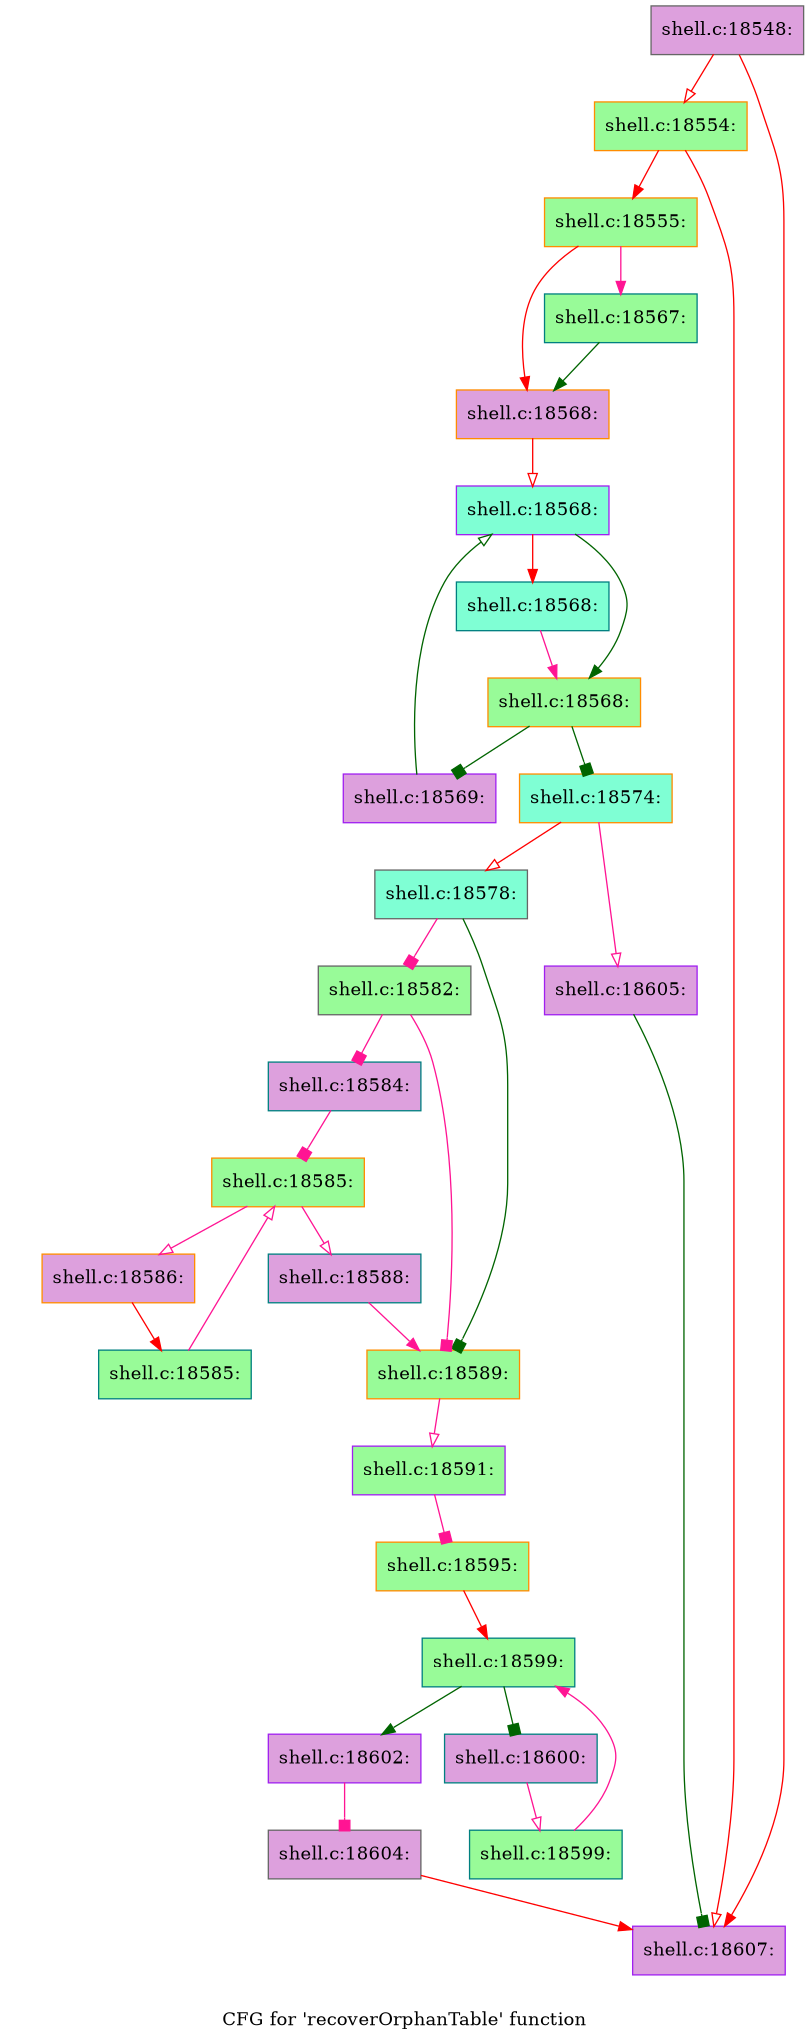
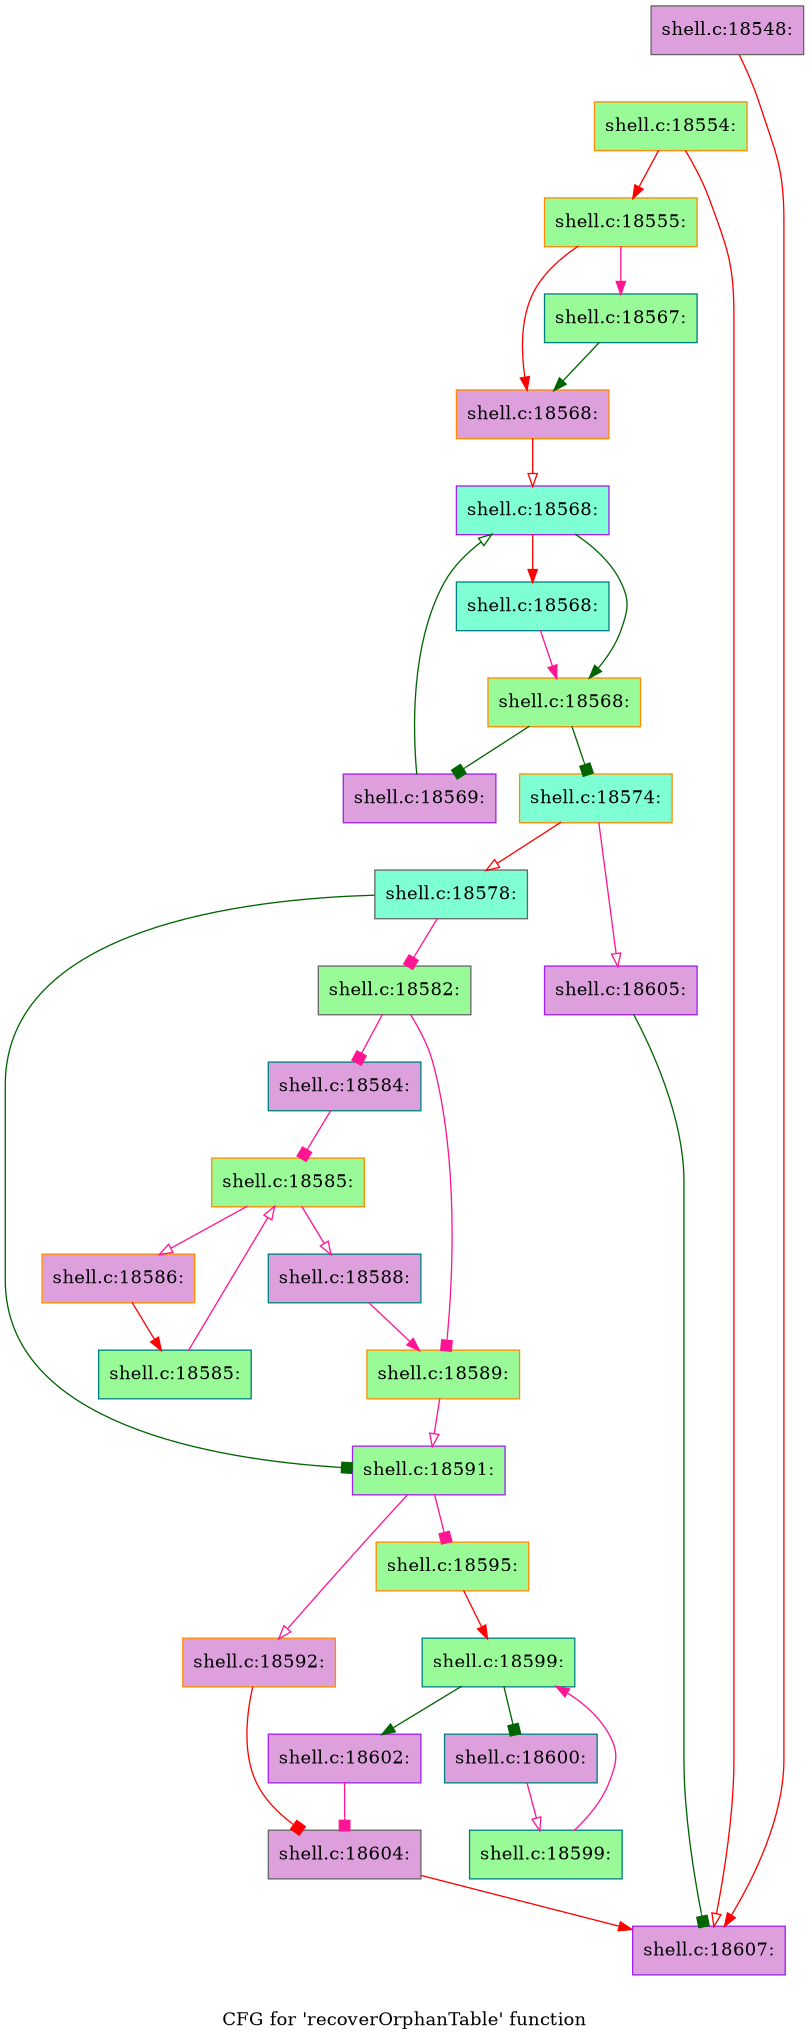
edge "shell.c:18548:" -> "shell.c:18554:": removed
edge "shell.c:18578:" -> "shell.c:18589:": now "shell.c:18578:" -> "shell.c:18591:"
node "shell.c:18592:": added
